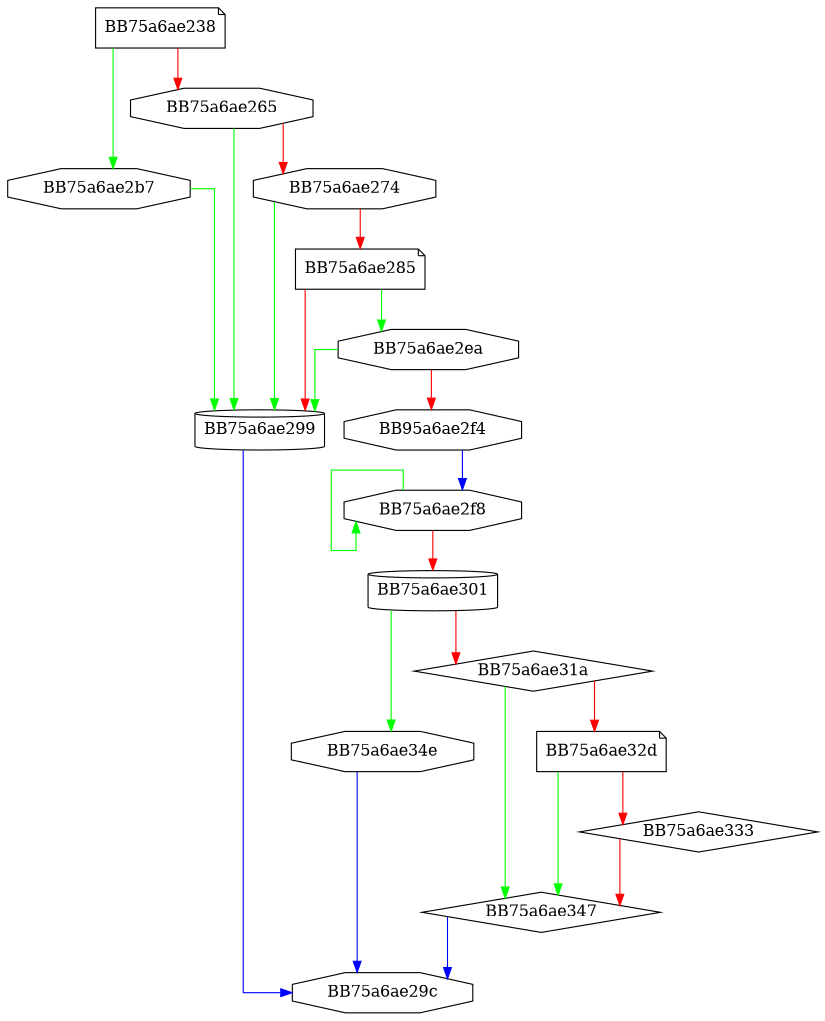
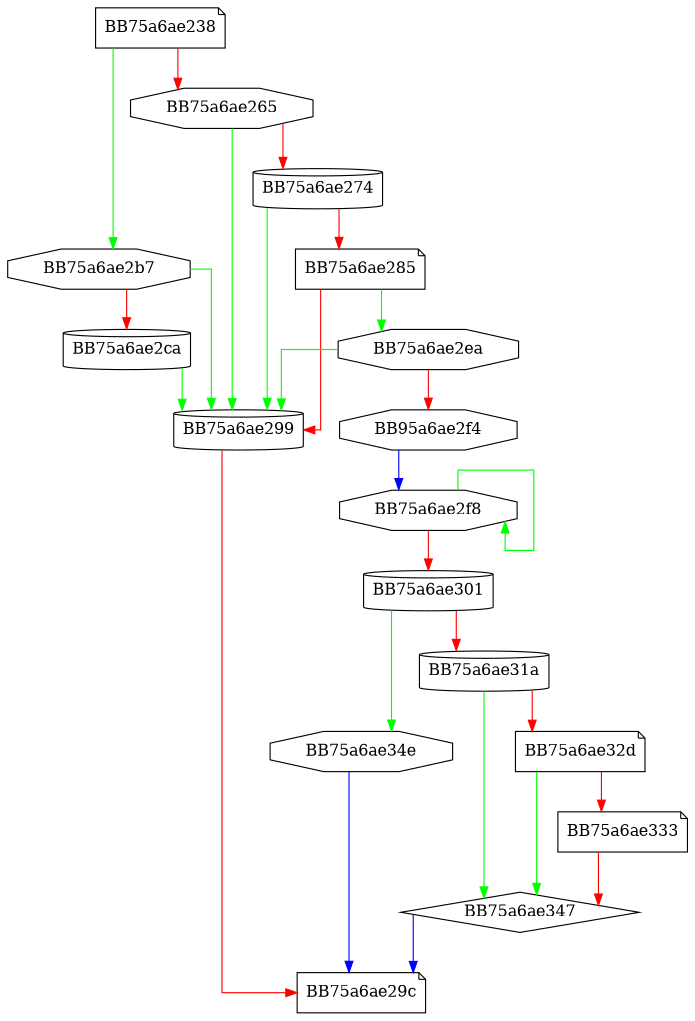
node "BB75a6ae274": shape octagon -> cylinder
node "BB75a6ae2ca": added
node "BB75a6ae31a": shape diamond -> cylinder
edge "BB75a6ae299" -> "BB75a6ae29c": color blue -> red
node "BB75a6ae333": shape diamond -> note
node "BB75a6ae29c": shape octagon -> note
